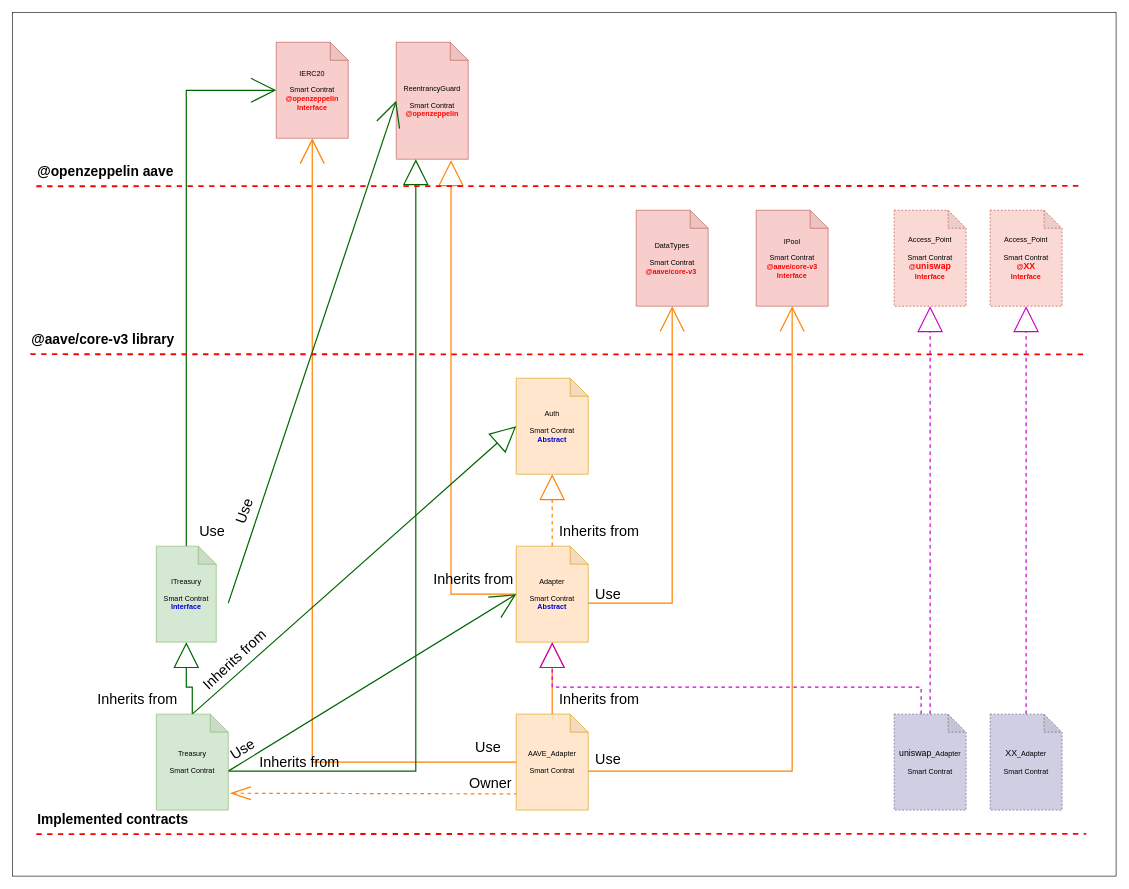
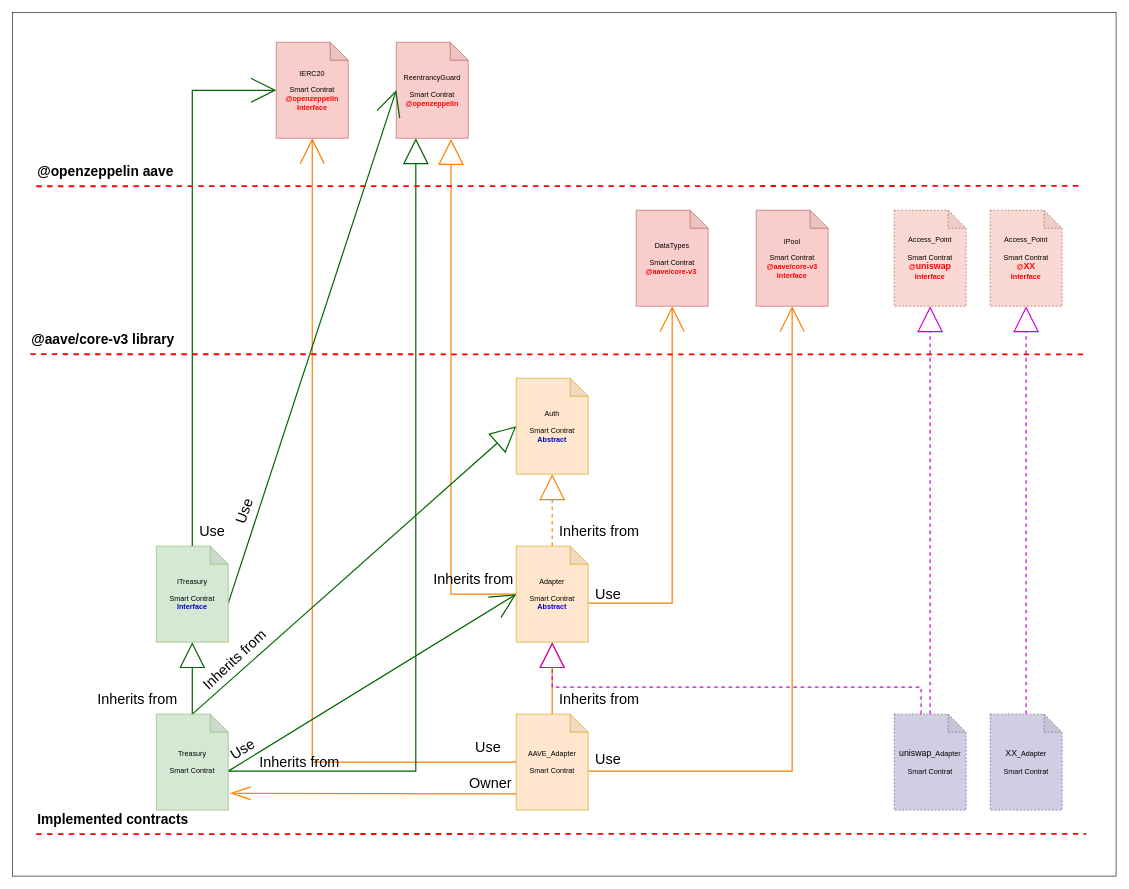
node "ReentrancyGuard Smart Contrat @openzeppelin": size 72x117 -> 72x96
node "ITreasury Smart Contrat Interface": size 60x96 -> 72x96
edge "AAVE_Adapter Smart Contrat" -> "Treasury Smart Contrat": style dashed -> solid
